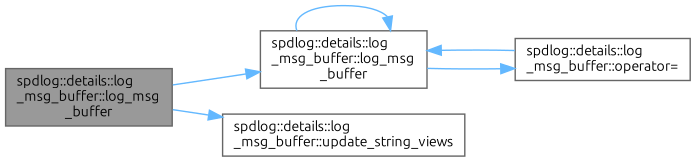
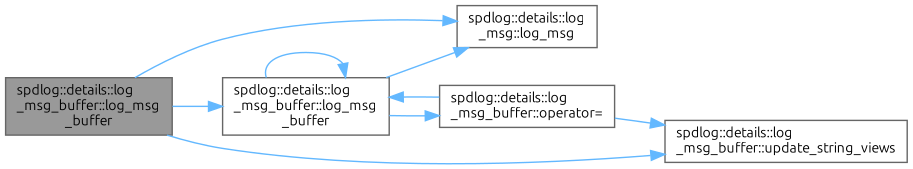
node "spdlog::details::log _msg::log_msg": added
edge "spdlog::details::log _msg_buffer::operator=" -> "spdlog::details::log _msg_buffer::update_string_views": added
